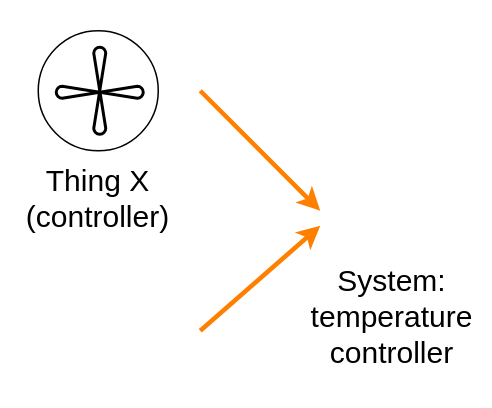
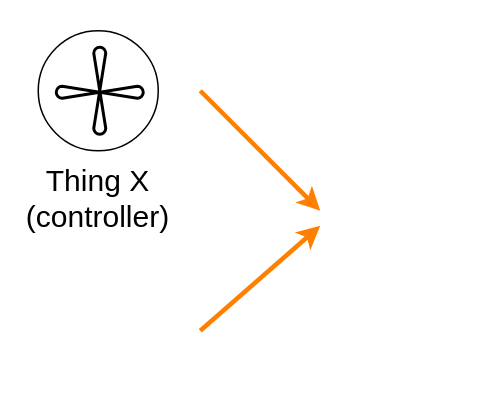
node "System: temperature controller": removed
